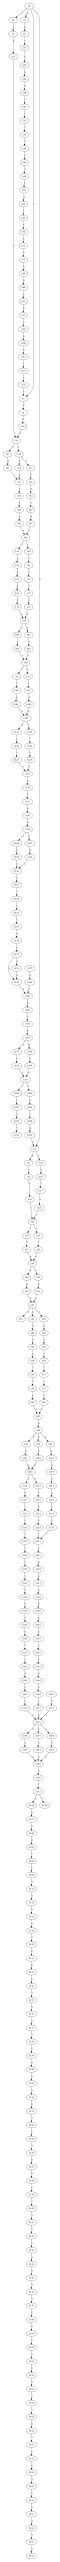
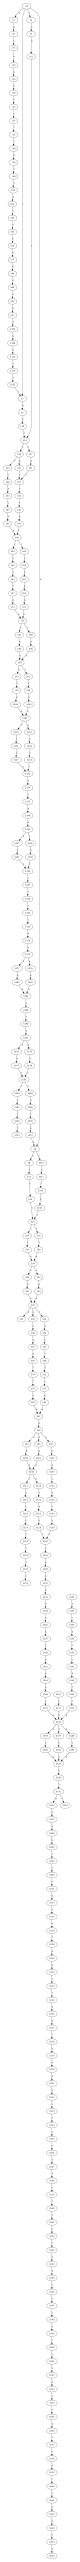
edge "S174" -> "S181": now "S174" -> "S177"
edge "S142" -> "S145": removed, label "T"
